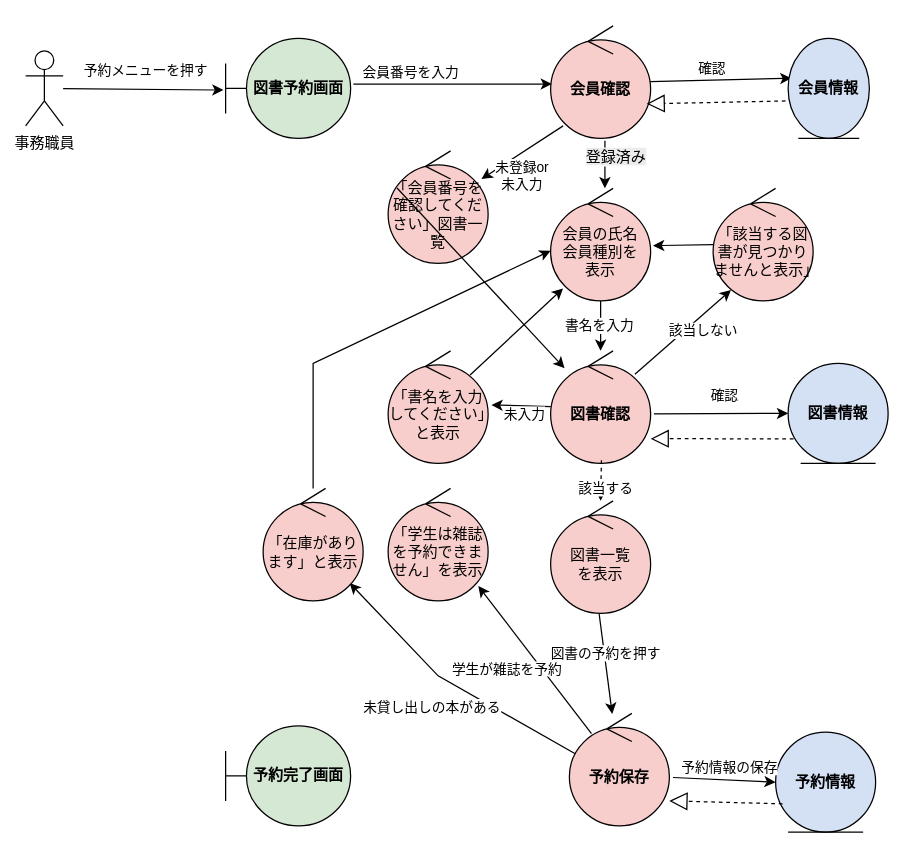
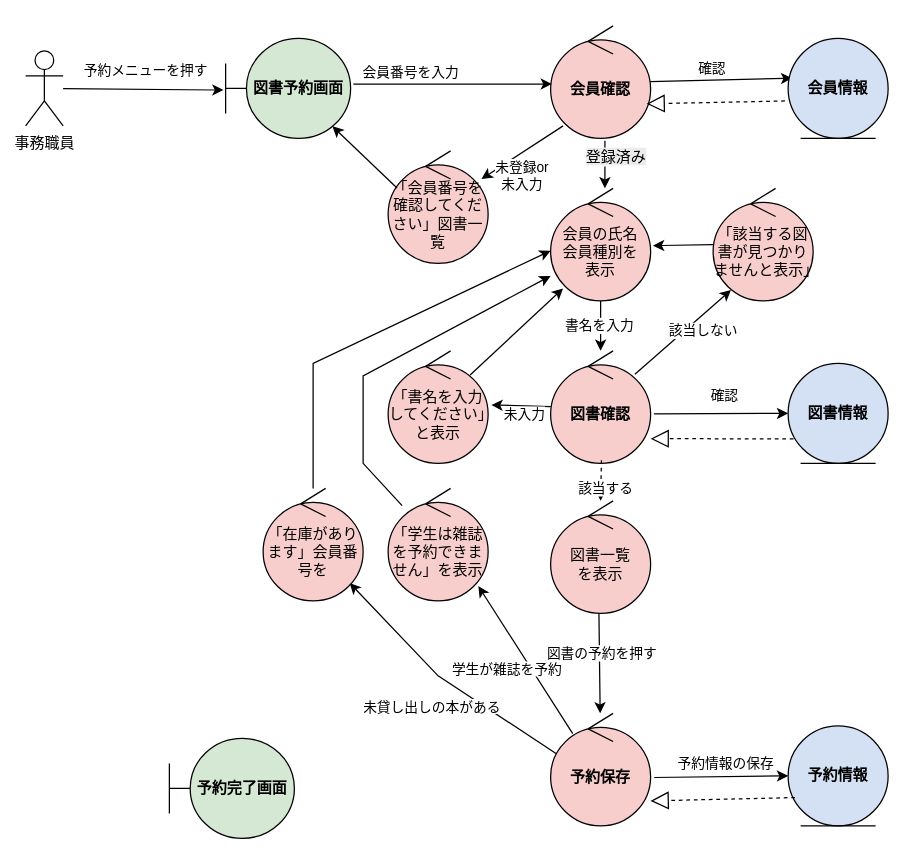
node "会員情報": size 81x100 -> 100x100
edge "「会員番号を 確認してください」図書一覧" -> "図書確認": now "「会員番号を 確認してください」図書一覧" -> "図書予約画面"
edge "「学生は雑誌を予約できません」を表示" -> "会員の氏名 会員種別を 表示": added
node "「在庫があります」と表示": label "「在庫があります」と表示" -> "「在庫があります」会員番号を"
node "予約保存": moved (619, 769) -> (601, 769)
node "予約完了画面": moved (288, 776) -> (232, 788)
node "予約情報": moved (826, 782) -> (838, 776)
